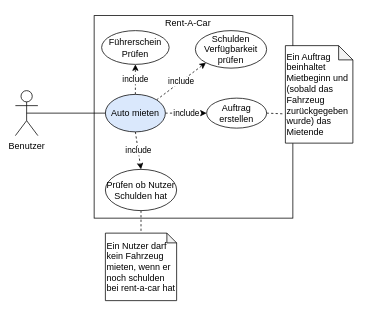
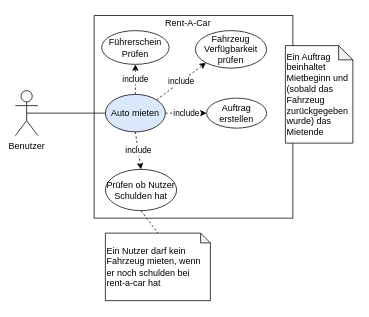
node "Schulden Verfügbarkeit prüfen": label "Schulden Verfügbarkeit prüfen" -> "Fahrzeug Verfügbarkeit prüfen"
edge "Ein Auftrag beinhaltet Mietbeginn und (sobald das Fahrzeug zurückgegeben wurde) das Mietende" -- "Auftrag erstellen": removed
node "Ein Nutzer darf kein Fahrzeug mieten, wenn er noch schulden bei rent-a-car hat": size 71x68 -> 105x68
